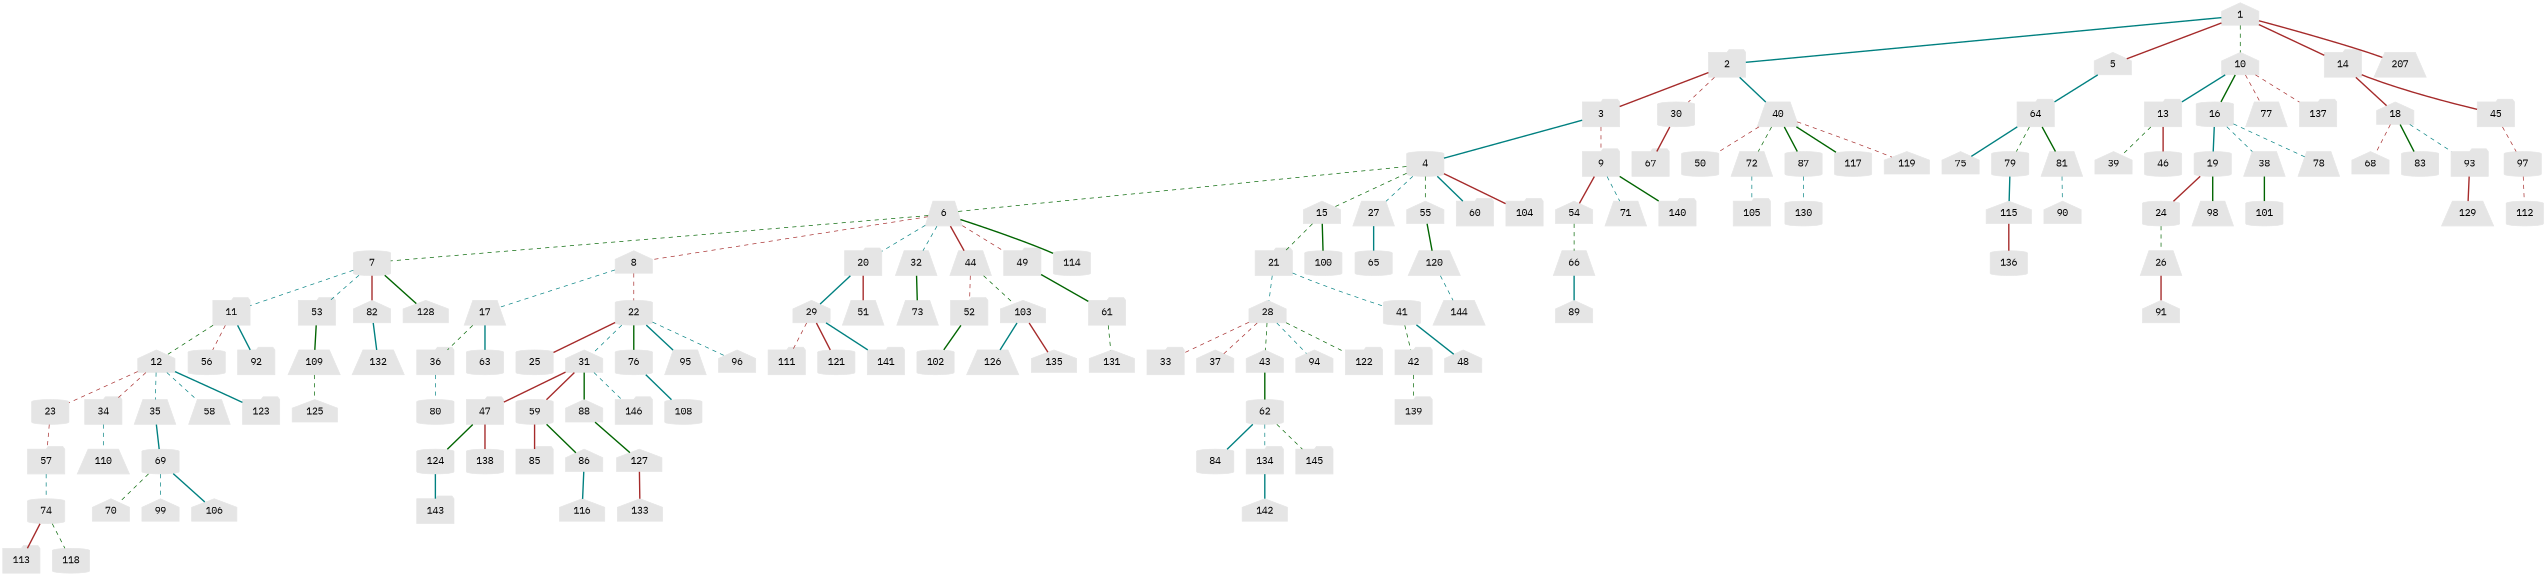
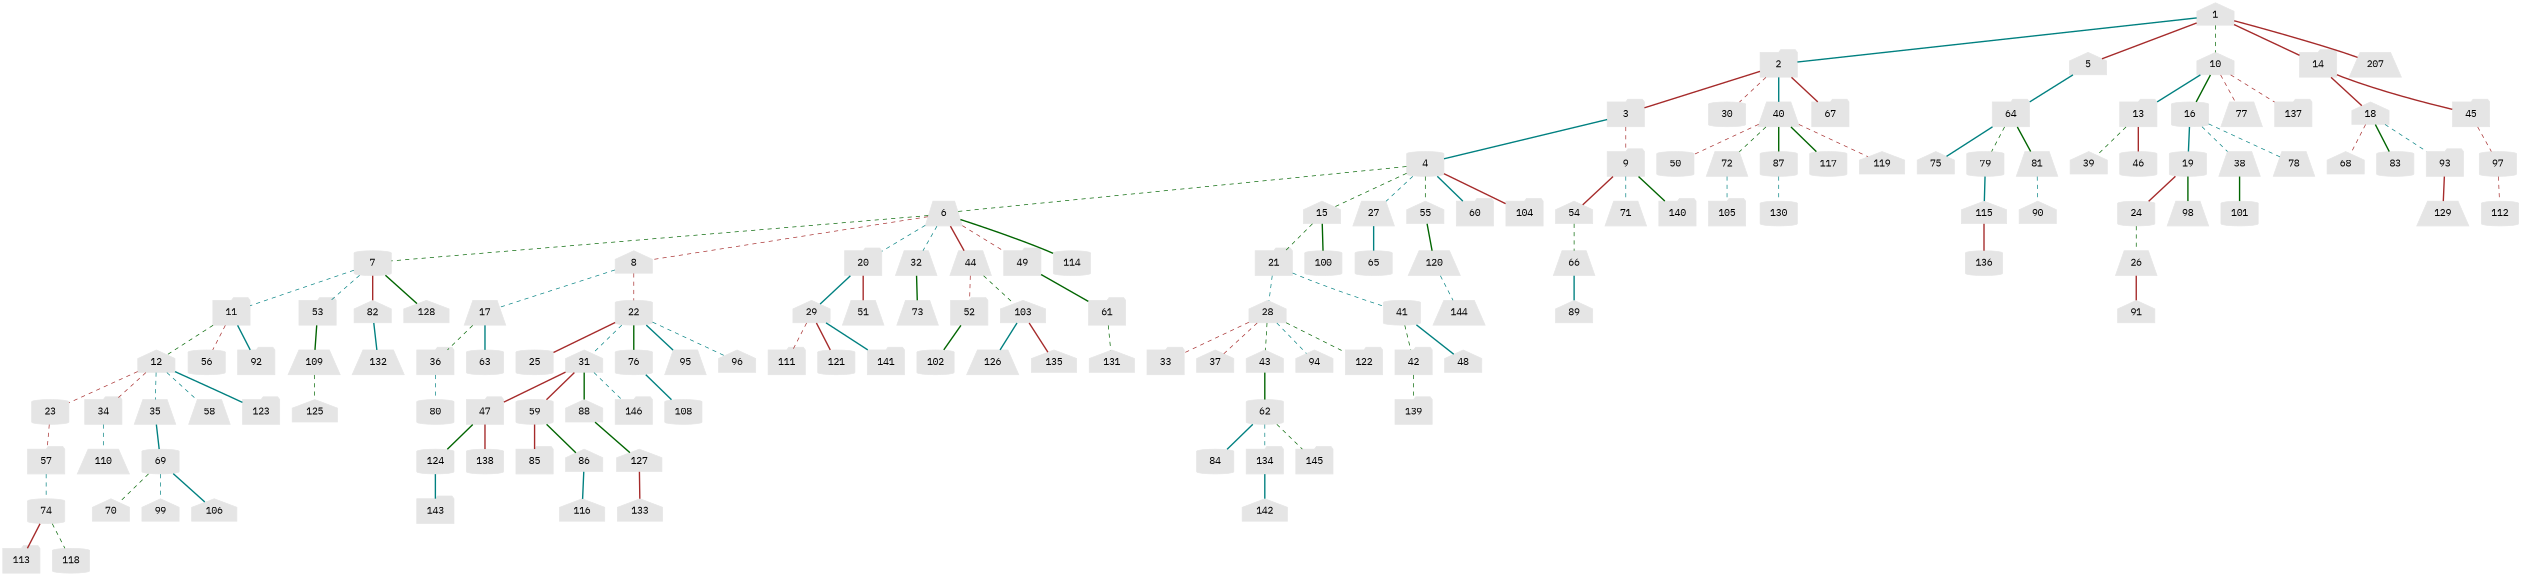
edge "30" -- "67": now "2" -- "67"
